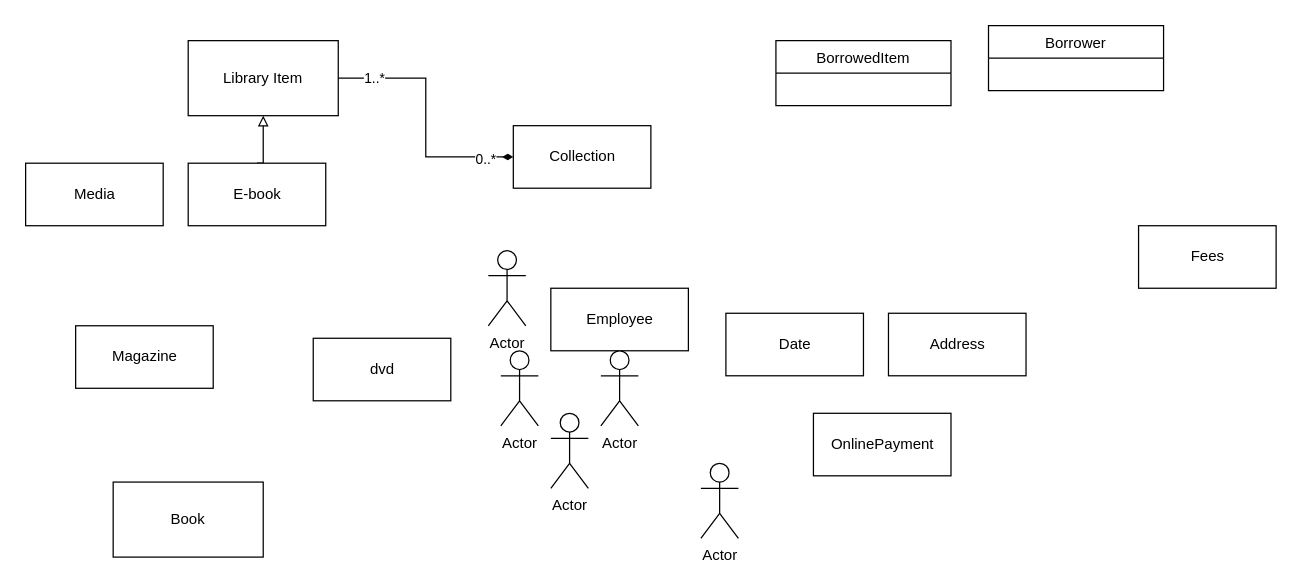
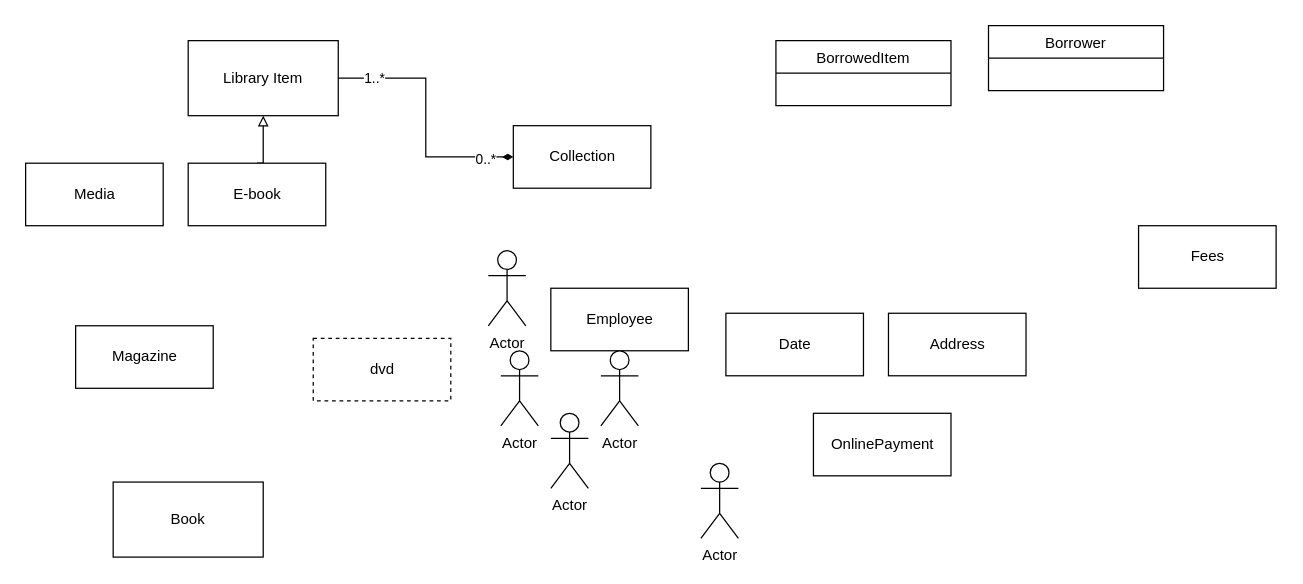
node "dvd": style solid -> dashed
